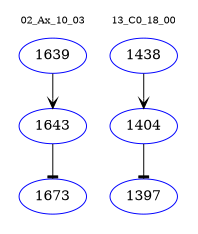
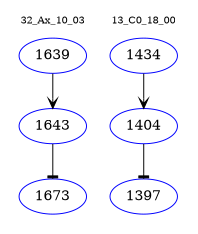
cluster "02_Ax_10_03": label "02_Ax_10_03" -> "32_Ax_10_03"
node "1438": label "1438" -> "1434"
